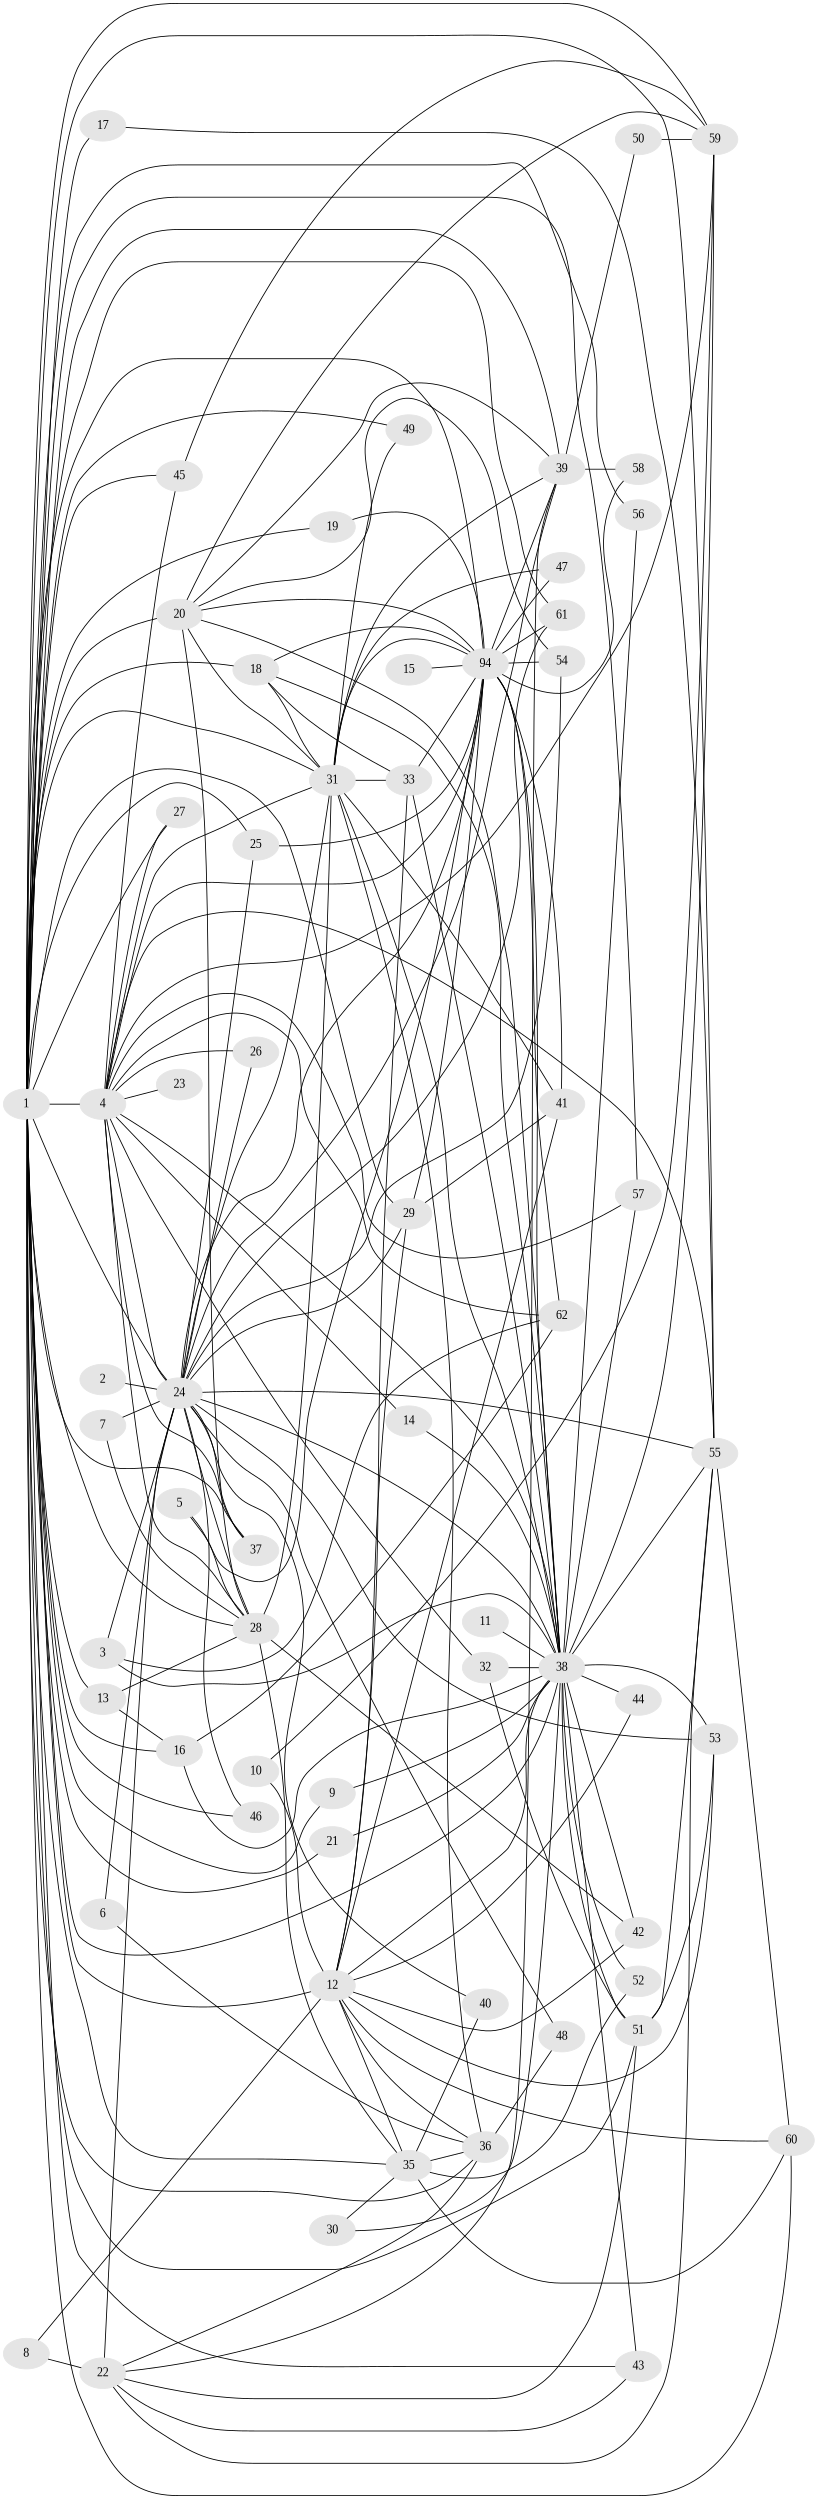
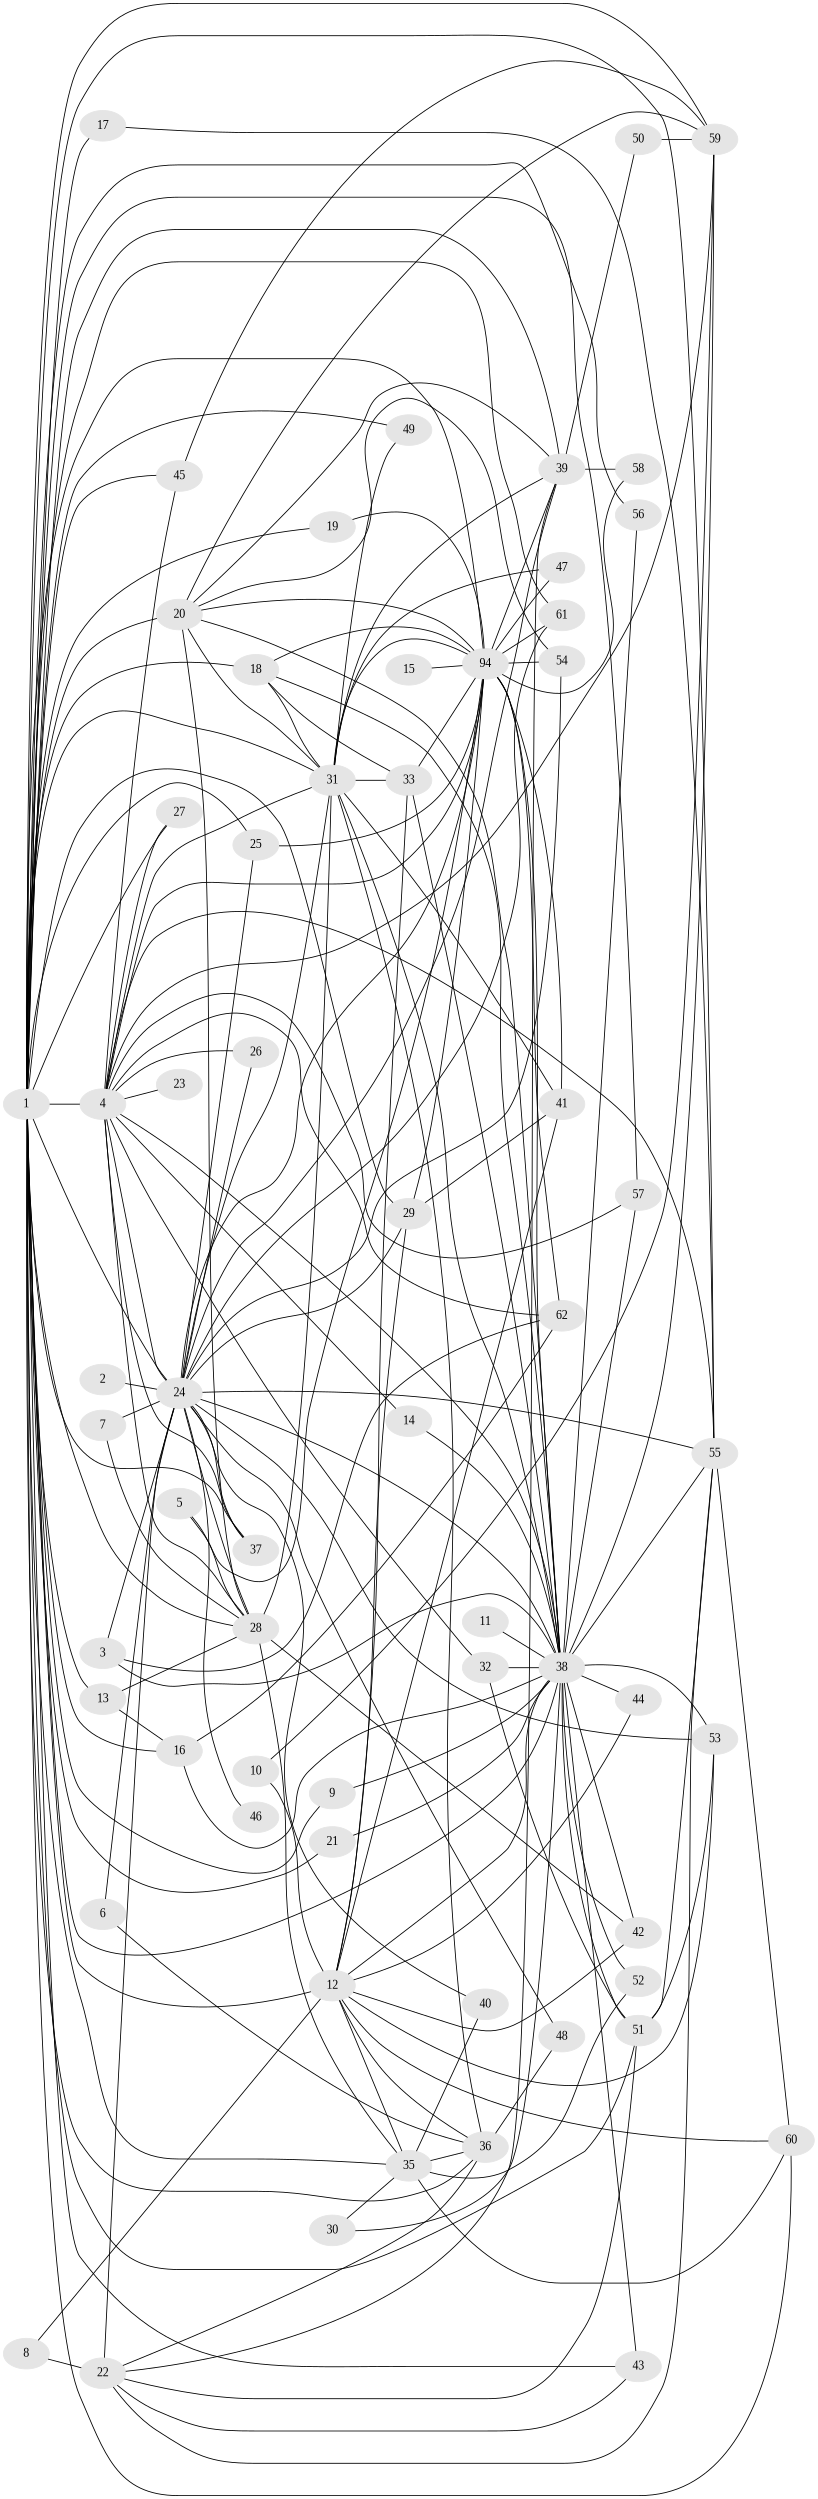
edge "1" -- "46": removed
